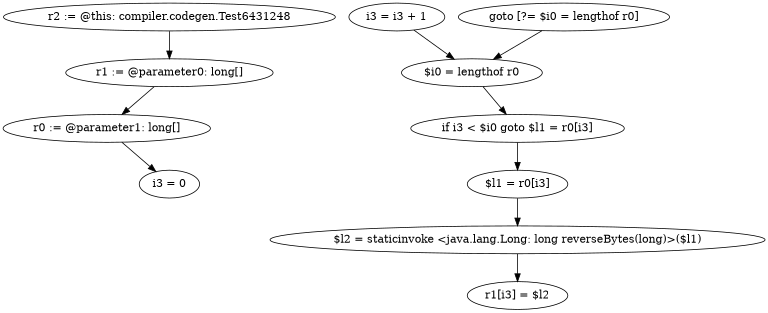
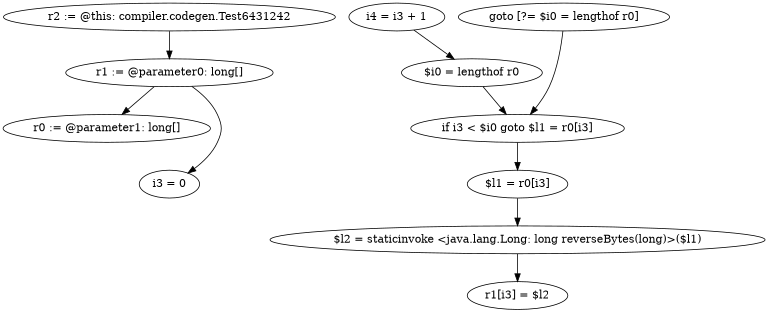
node "r2 := @this: compiler.codegen.Test6431248": label "r2 := @this: compiler.codegen.Test6431248" -> "r2 := @this: compiler.codegen.Test6431242"
node "i3 = i3 + 1": label "i3 = i3 + 1" -> "i4 = i3 + 1"
edge "goto [?= $i0 = lengthof r0]" -> "$i0 = lengthof r0": now "goto [?= $i0 = lengthof r0]" -> "if i3 < $i0 goto $l1 = r0[i3]"
edge "r0 := @parameter1: long[]" -> "i3 = 0": now "r1 := @parameter0: long[]" -> "i3 = 0"
